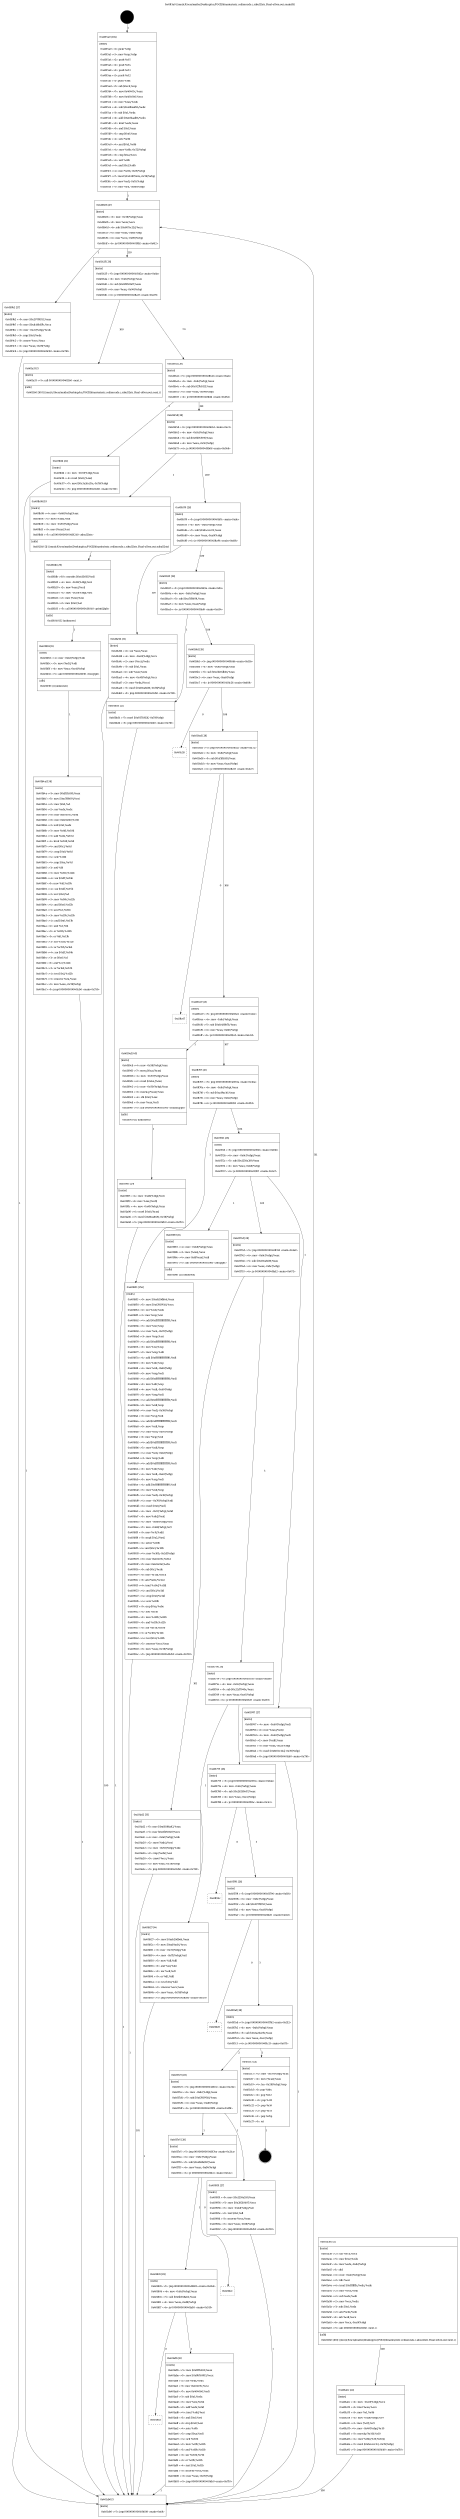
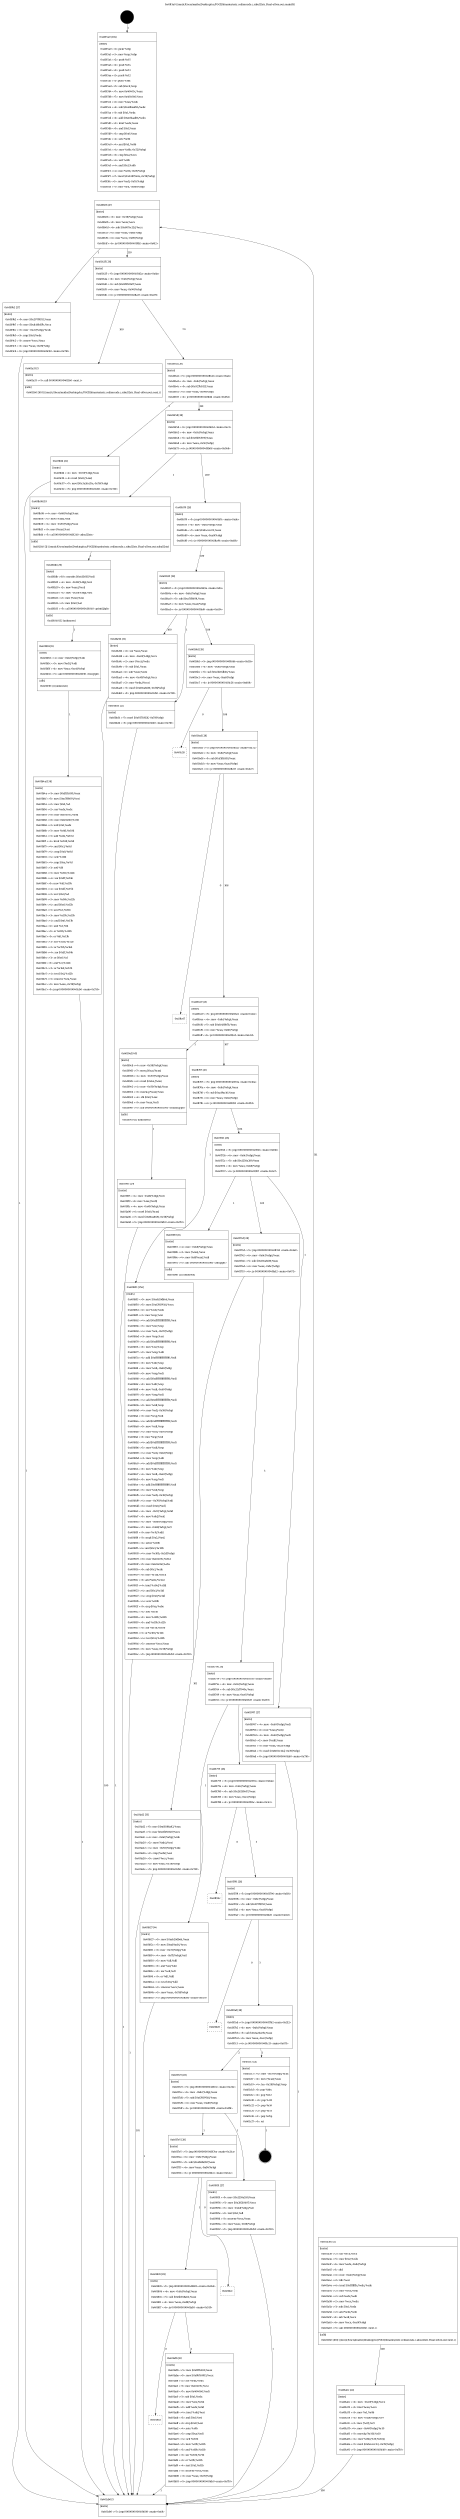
edge "0x4015a0 [104]" -> "0x401608 [29]": removed, label "1"
edge "0x401679 [28]" -> "0x401a96 [31]": now "0x401695 [28]" -> "0x401a96 [31]"
